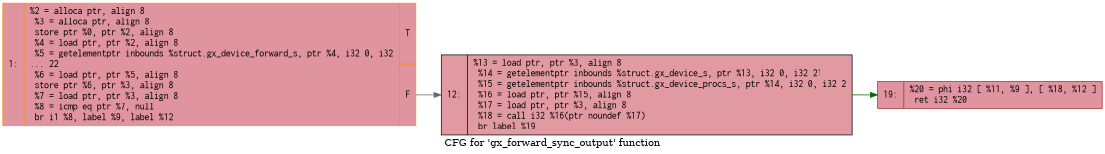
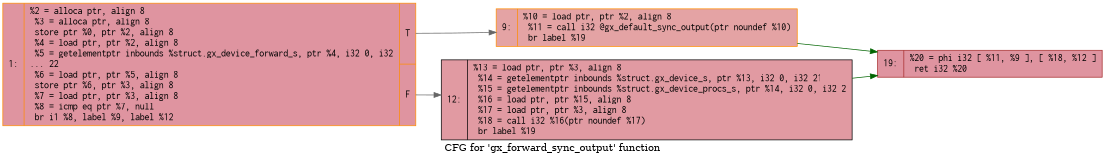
node "9:": added
